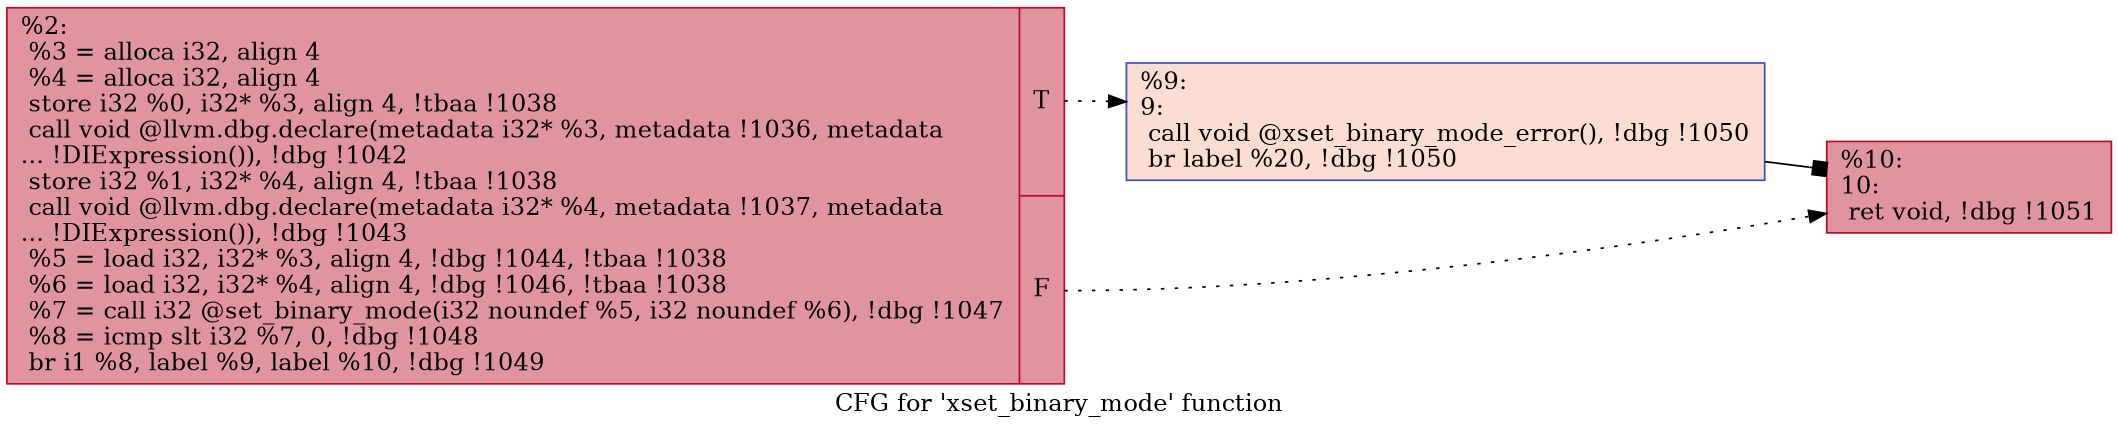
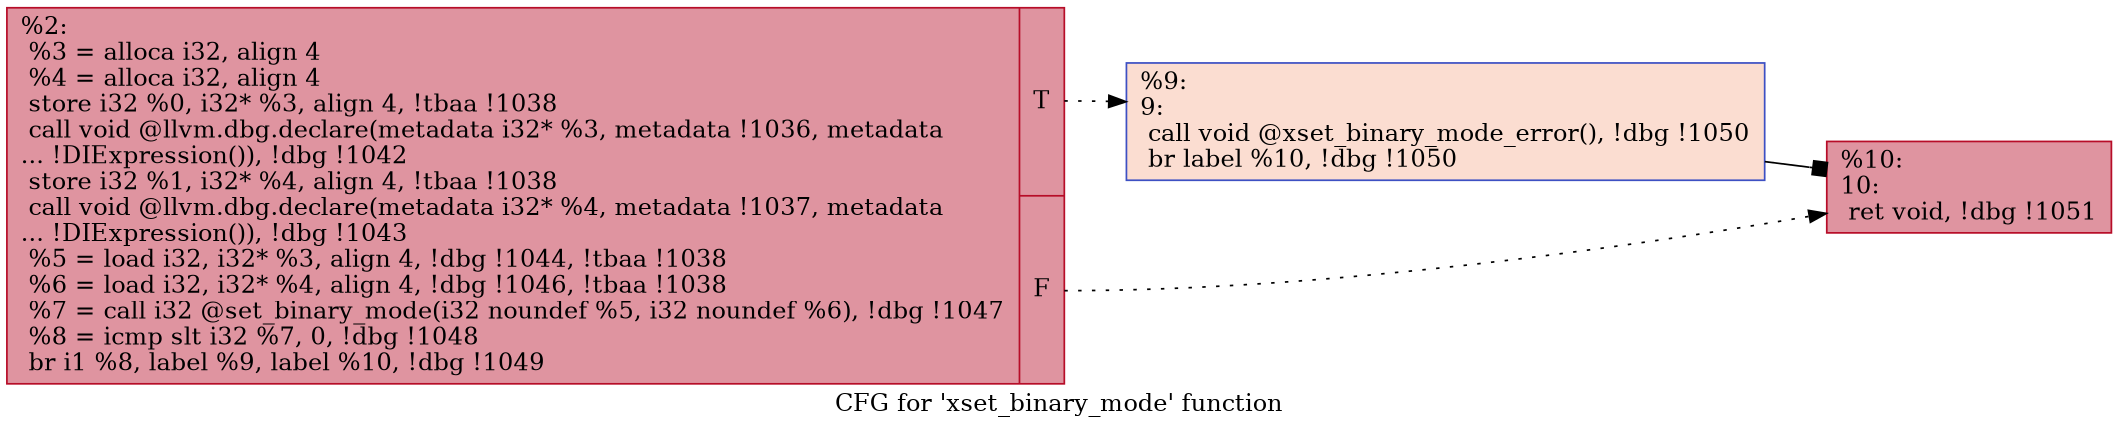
node "%9:": text "br label %20, !dbg !1050" -> "br label %10, !dbg !1050"
